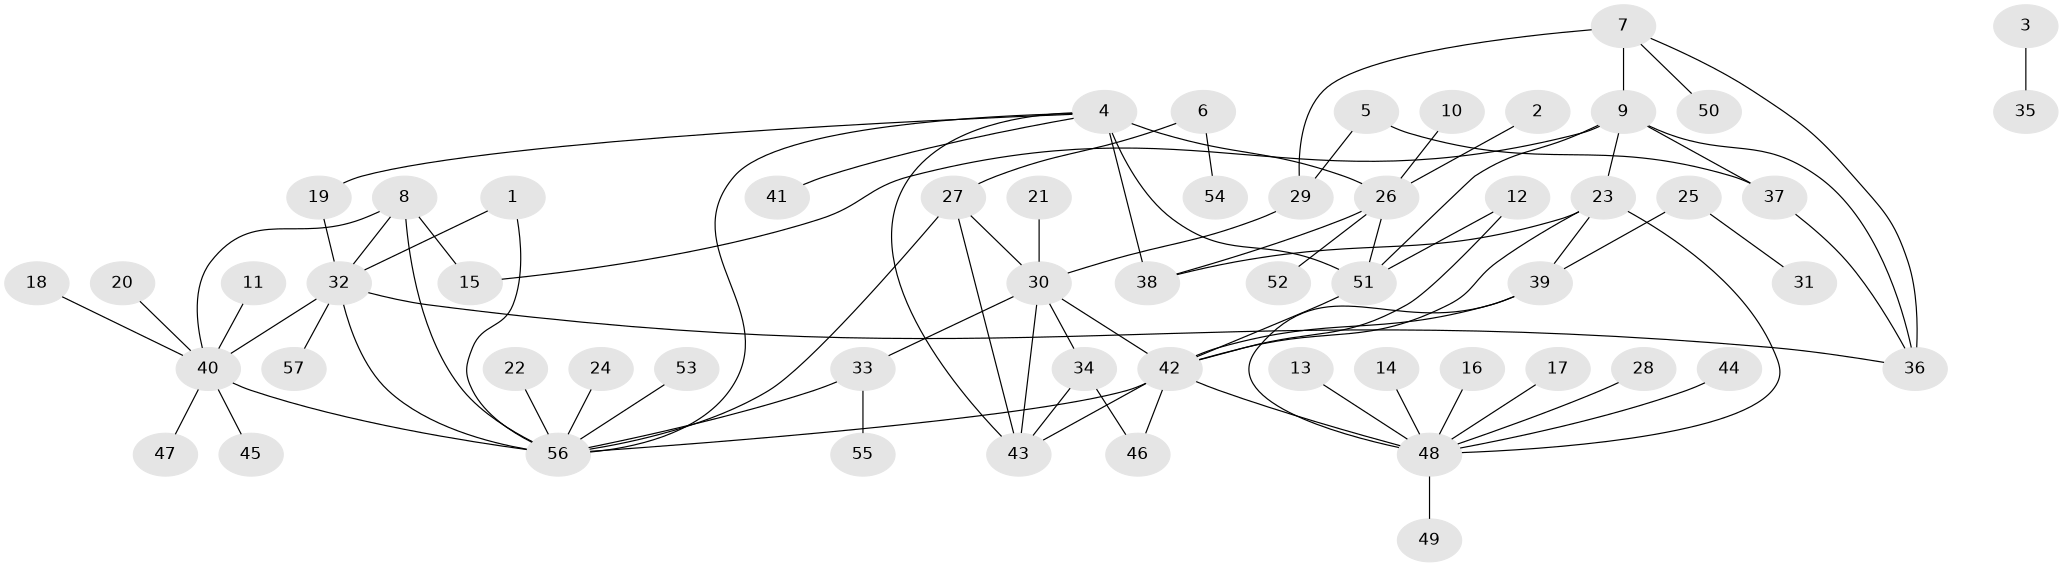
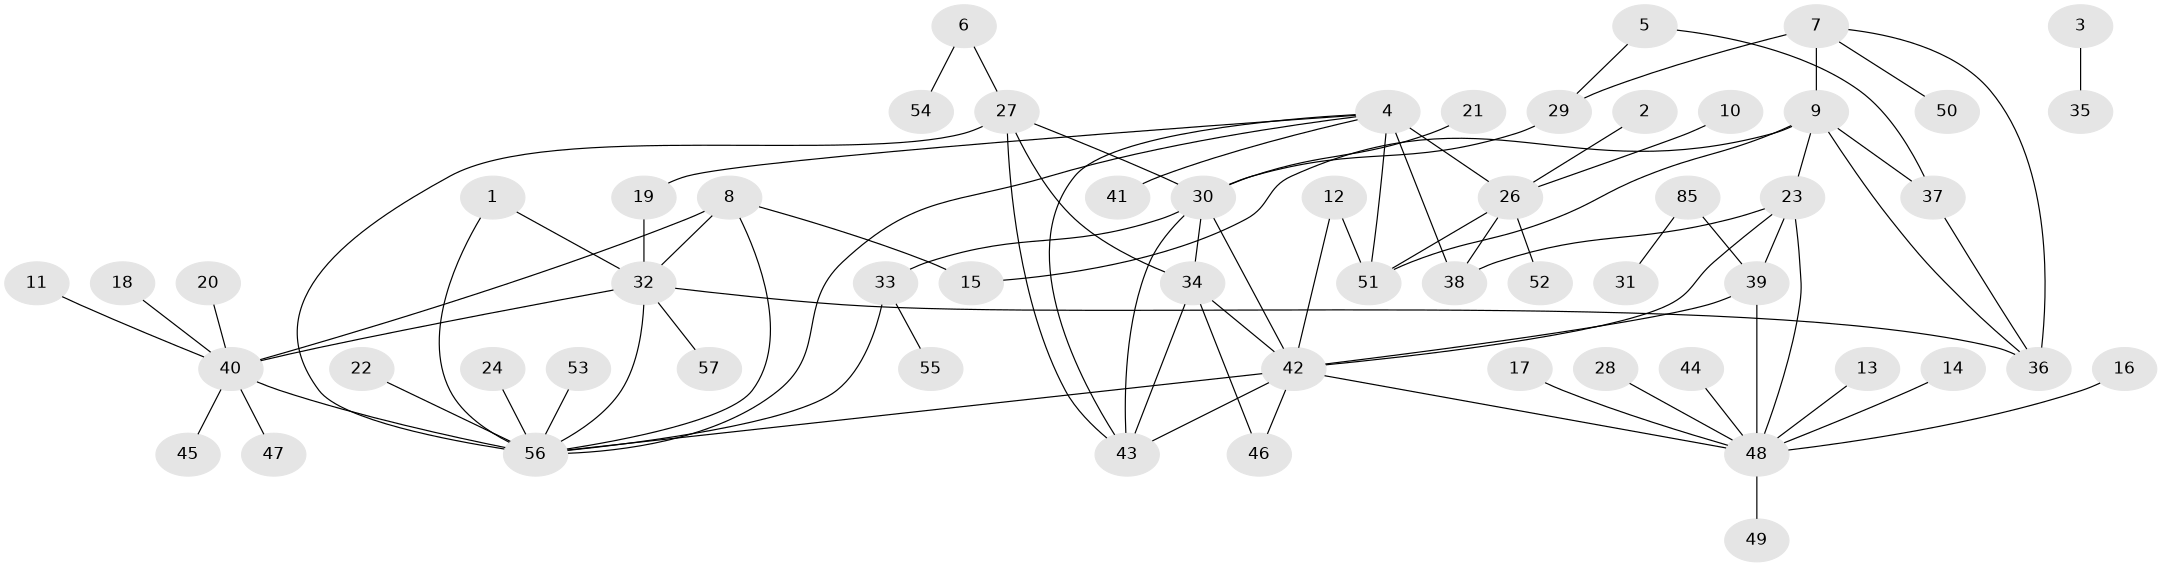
node "25": label "25" -> "85"
edge "27" -- "34": added
edge "51" -- "42": now "34" -- "42"
